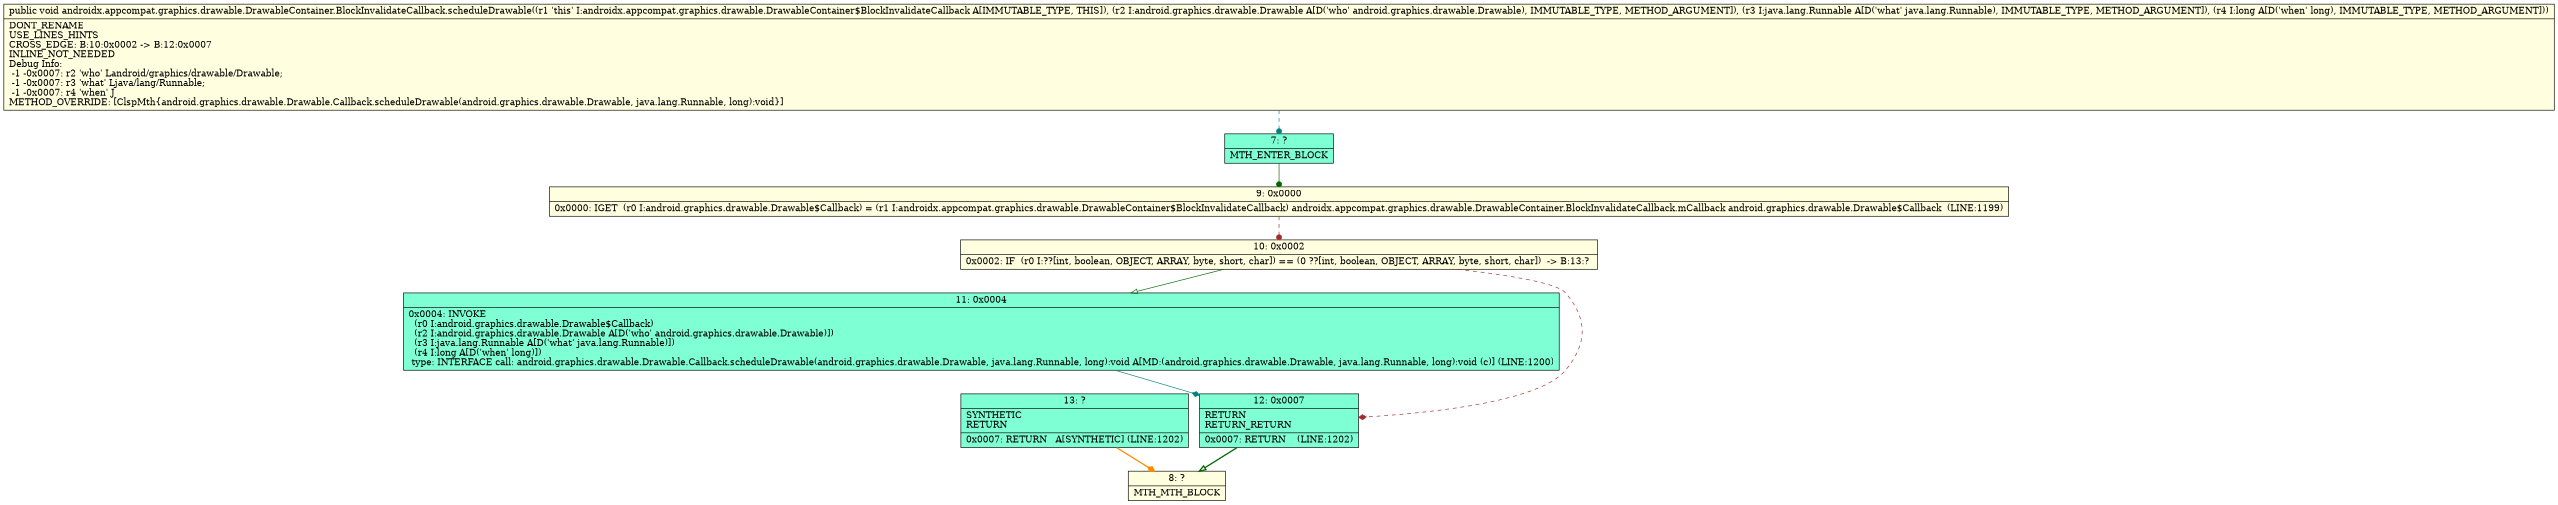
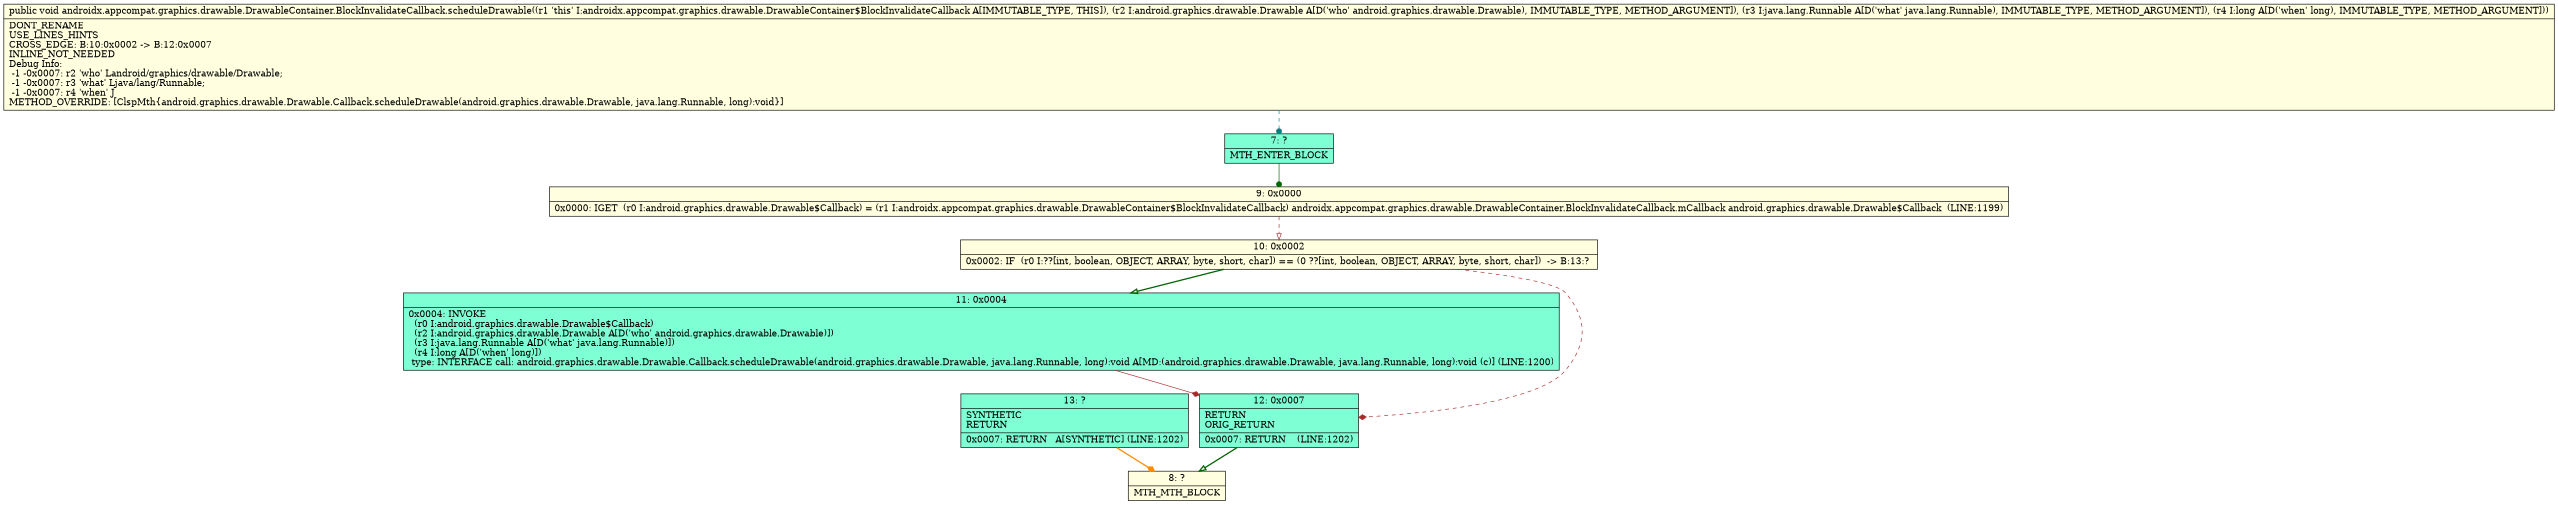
edge "9: 0x0000" -> "10: 0x0002": arrowhead dot -> onormal
edge "10: 0x0002" -> "11: 0x0004": style solid -> bold
edge "11: 0x0004" -> "12: 0x0007": color teal -> brown
node "12: 0x0007": text "RETURN_RETURN" -> "ORIG_RETURN"
